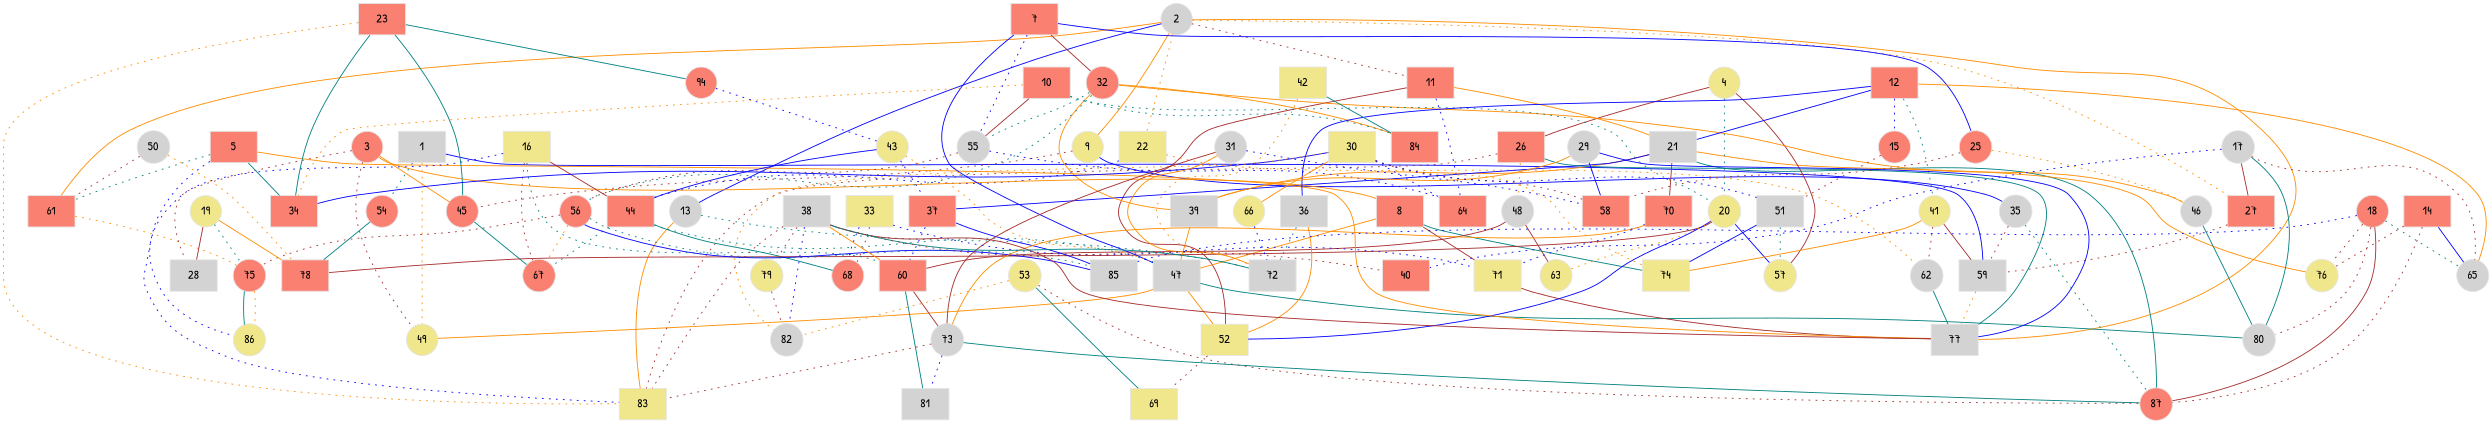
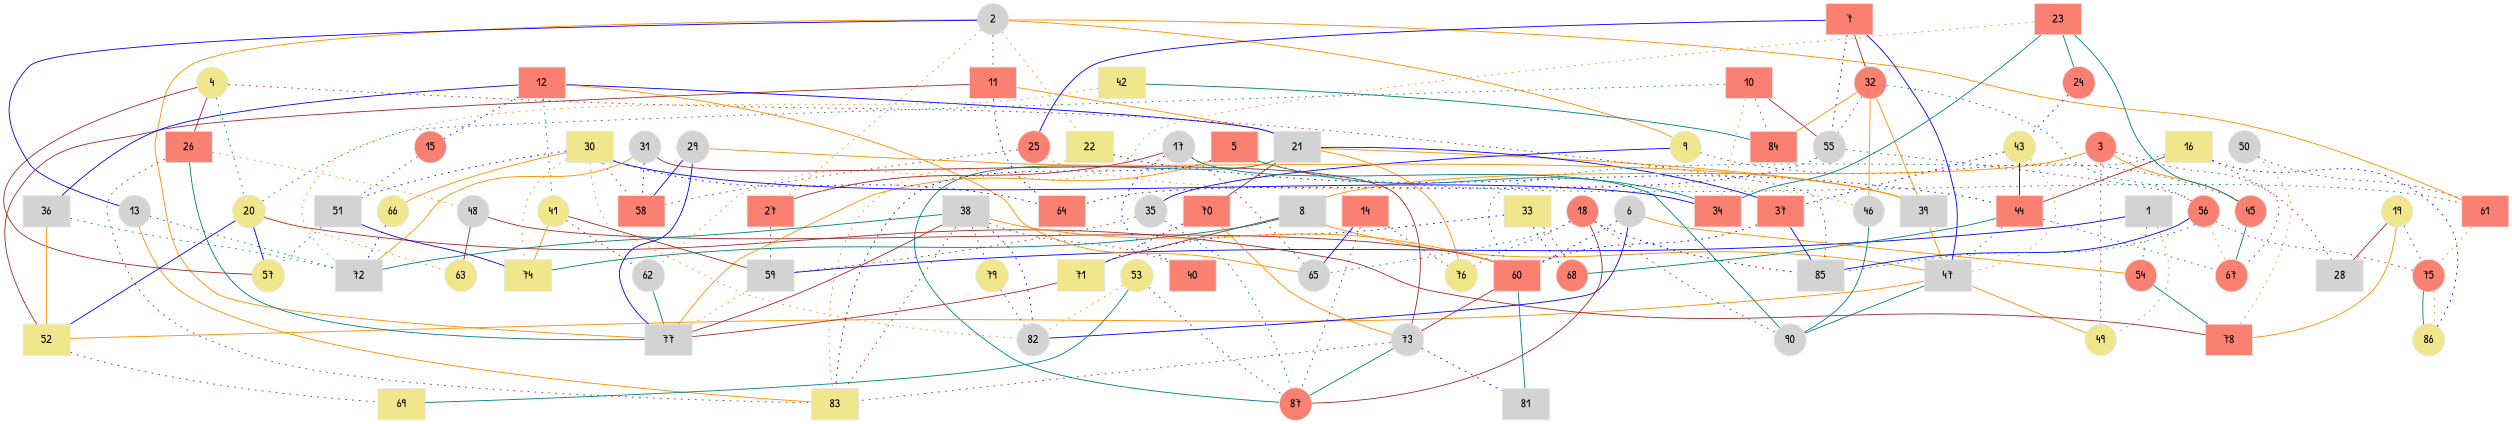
node "94": label "94" -> "24"
edge "4" -- "85": added
node "8": fillcolor salmon -> lightgrey
node "6": added
node "80": label "80" -> "90"
